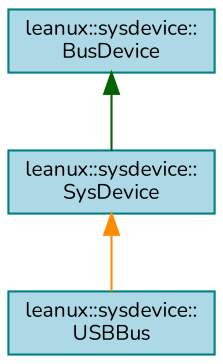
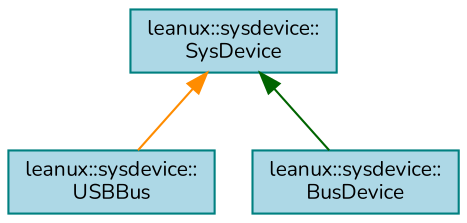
edge "leanux::sysdevice:: SysDevice" -> "leanux::sysdevice:: BusDevice": reversed
